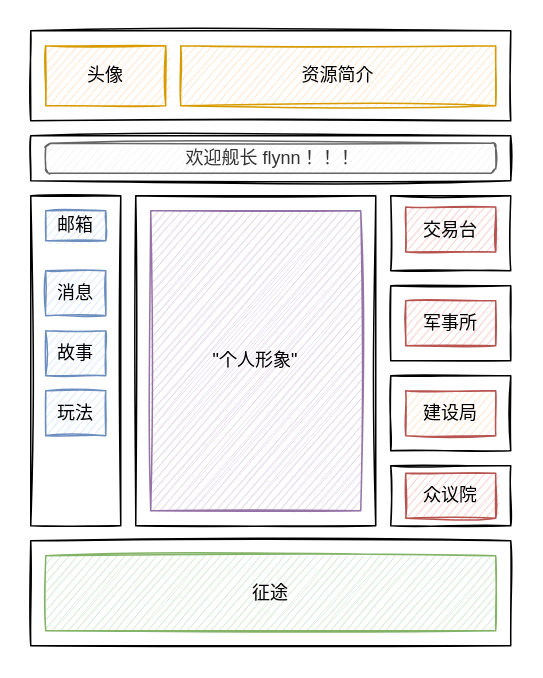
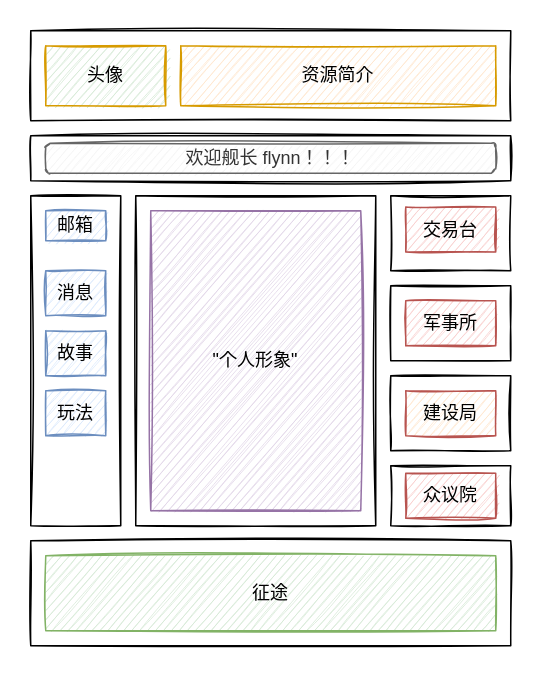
node "头像": fillcolor #ffe6cc -> #d5e8d4
